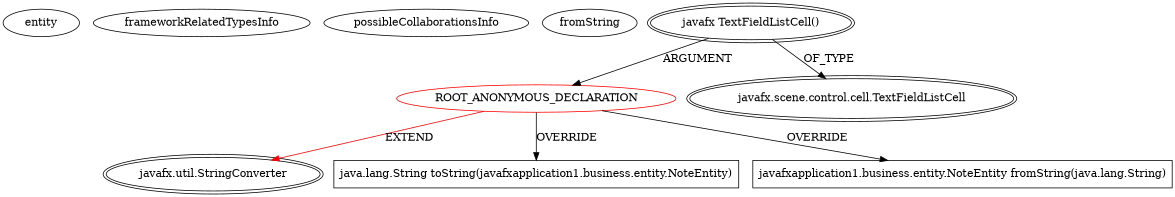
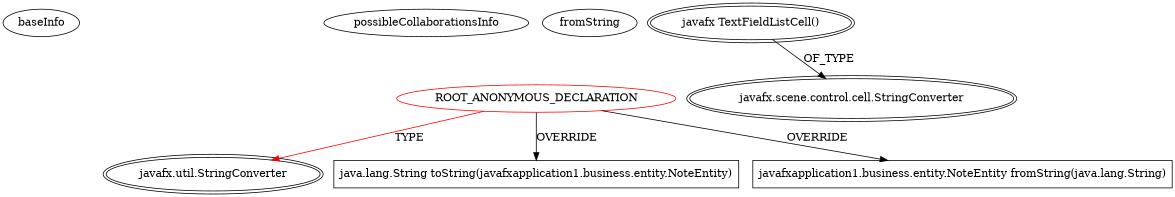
node "entity": label "entity" -> "baseInfo"
node "frameworkRelatedTypesInfo": removed
edge "javafx TextFieldListCell()" -> "ROOT_ANONYMOUS_DECLARATION": removed, label "ARGUMENT"
node "javafx.scene.control.cell.TextFieldListCell": label "javafx.scene.control.cell.TextFieldListCell" -> "javafx.scene.control.cell.StringConverter"
edge "ROOT_ANONYMOUS_DECLARATION" -> "javafx.util.StringConverter": label "EXTEND" -> "TYPE"
